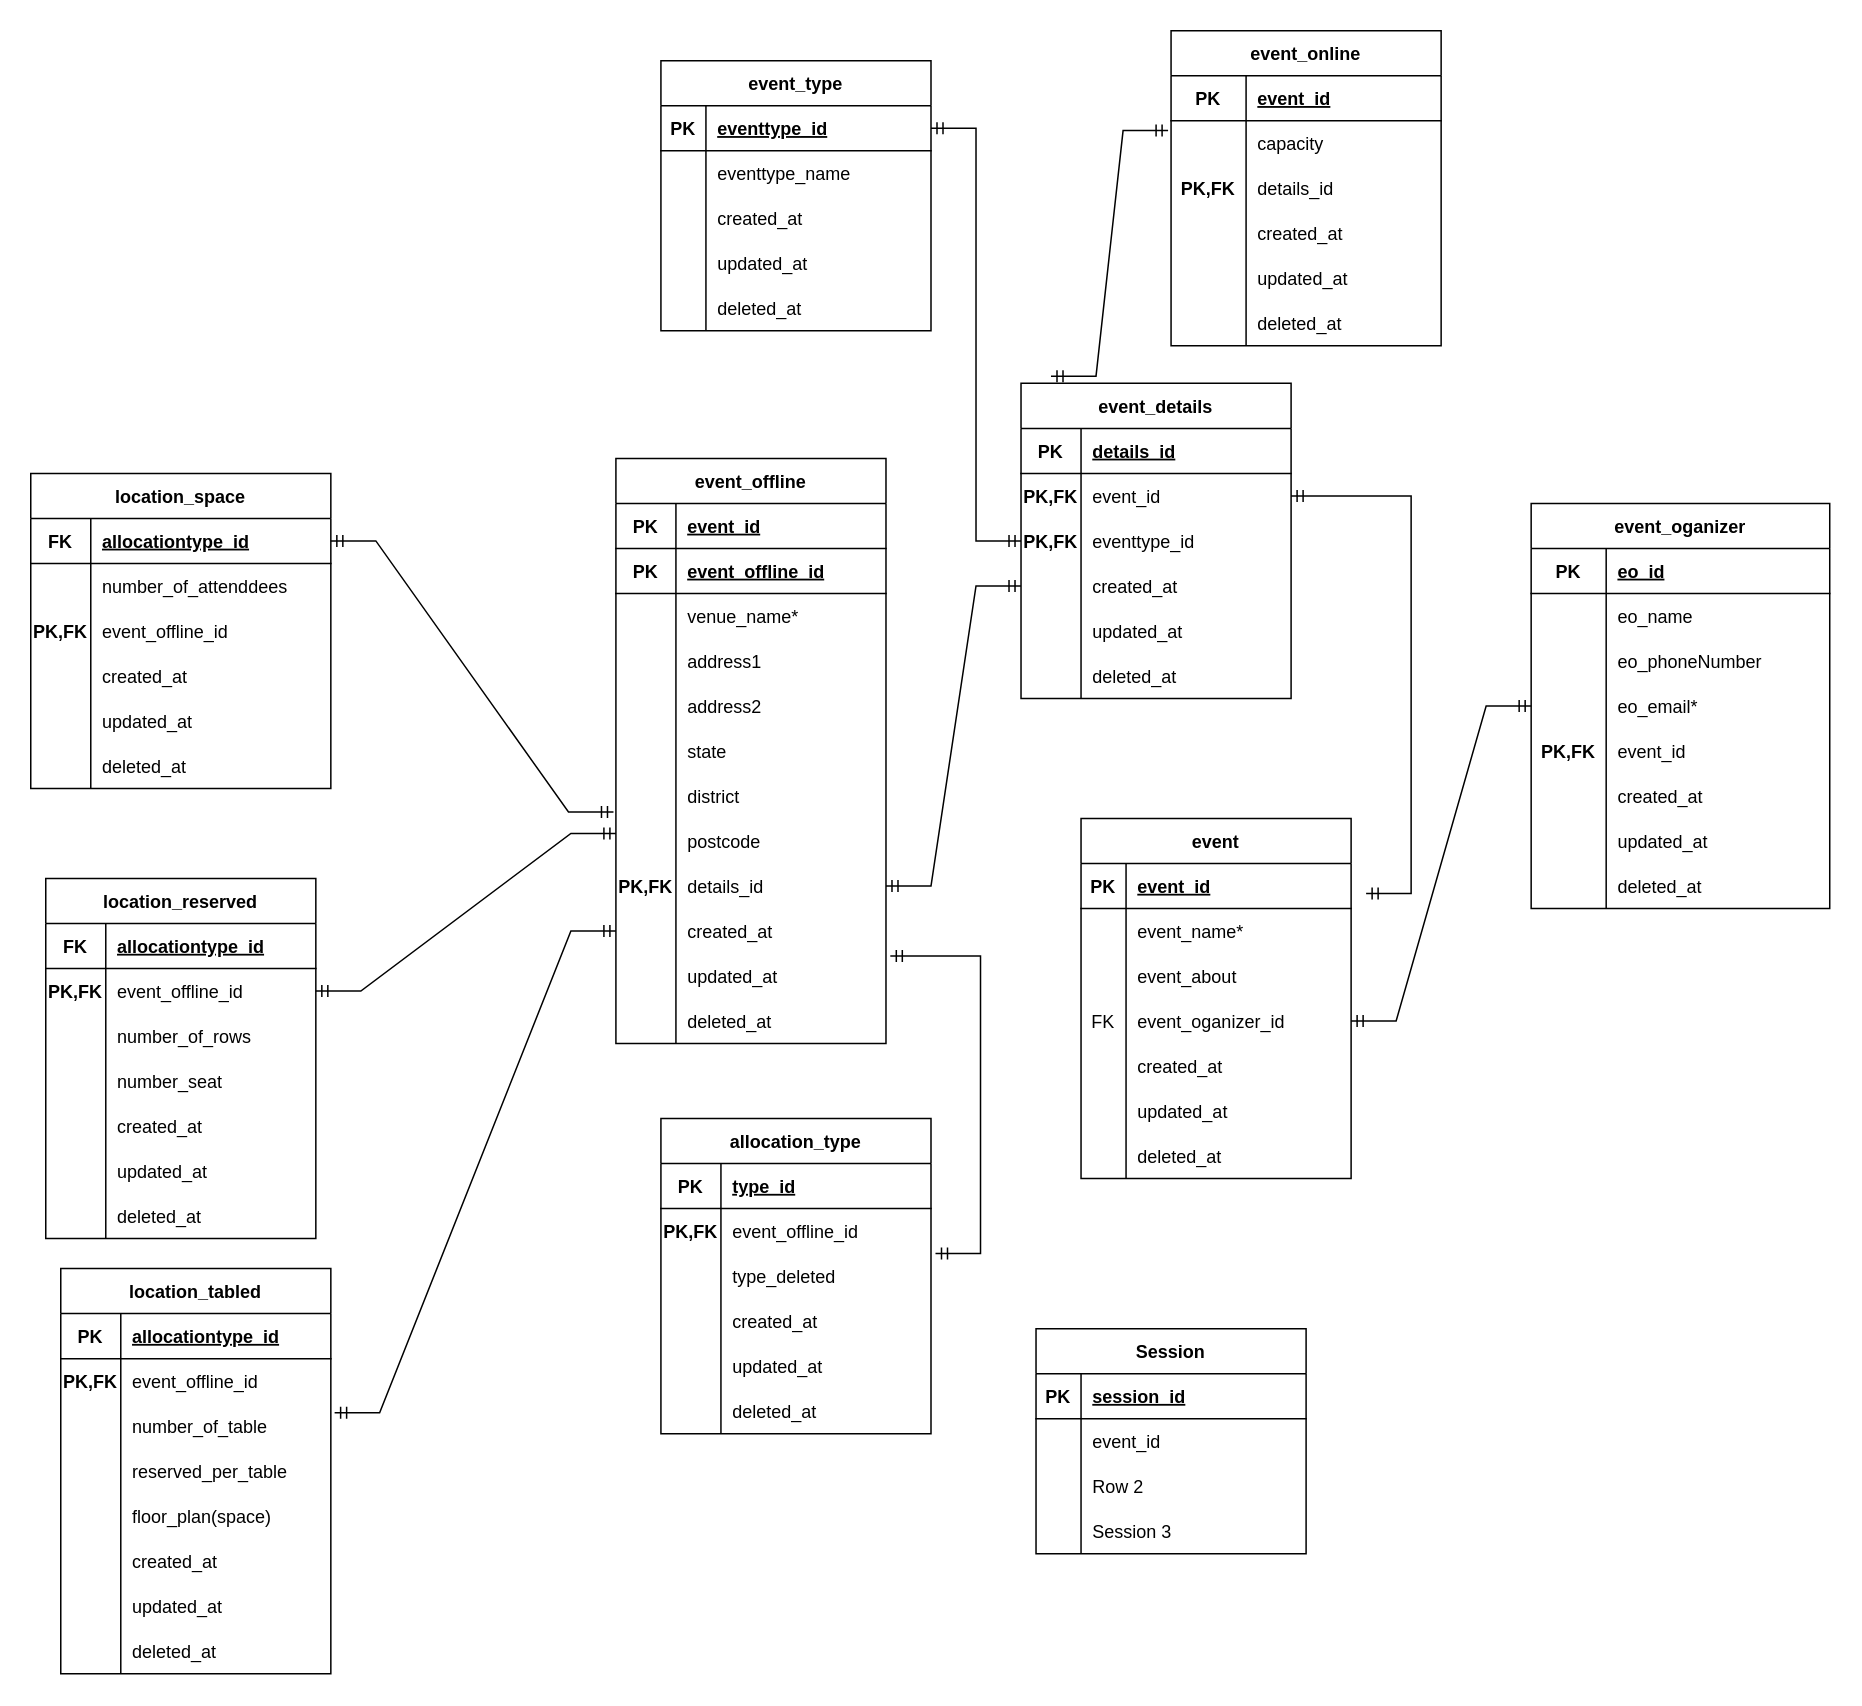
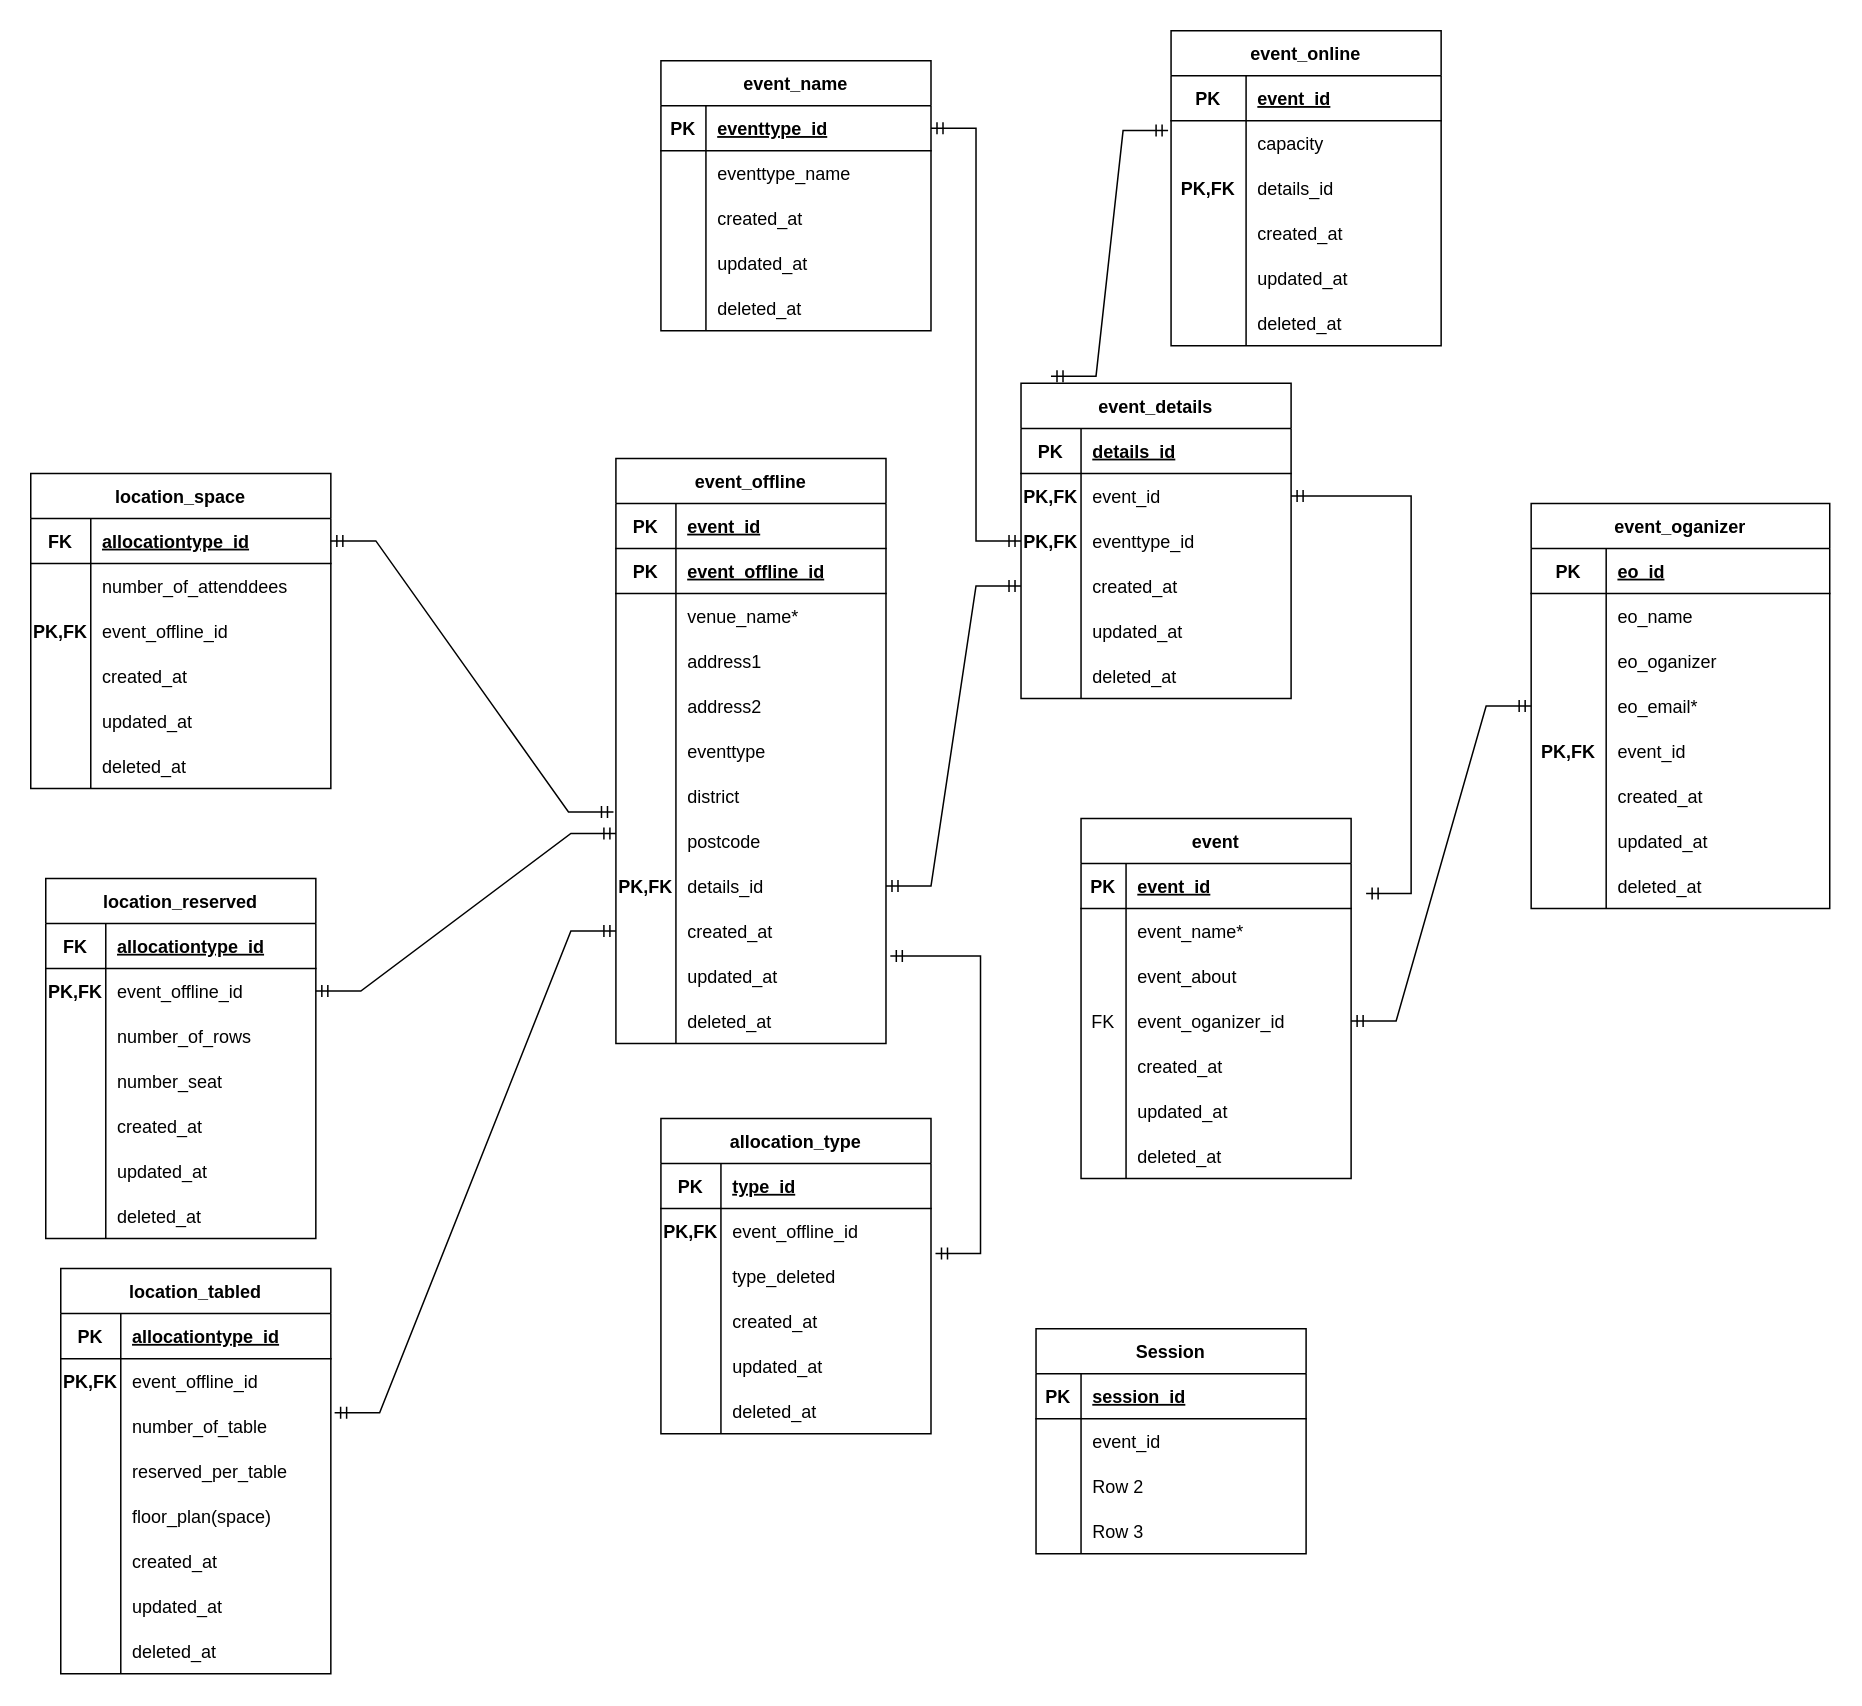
node "event_type": label "event_type" -> "event_name"
node "eo_phoneNumber": label "eo_phoneNumber" -> "eo_oganizer"
node "state": label "state" -> "eventtype"
node "Session 3": label "Session 3" -> "Row 3"
